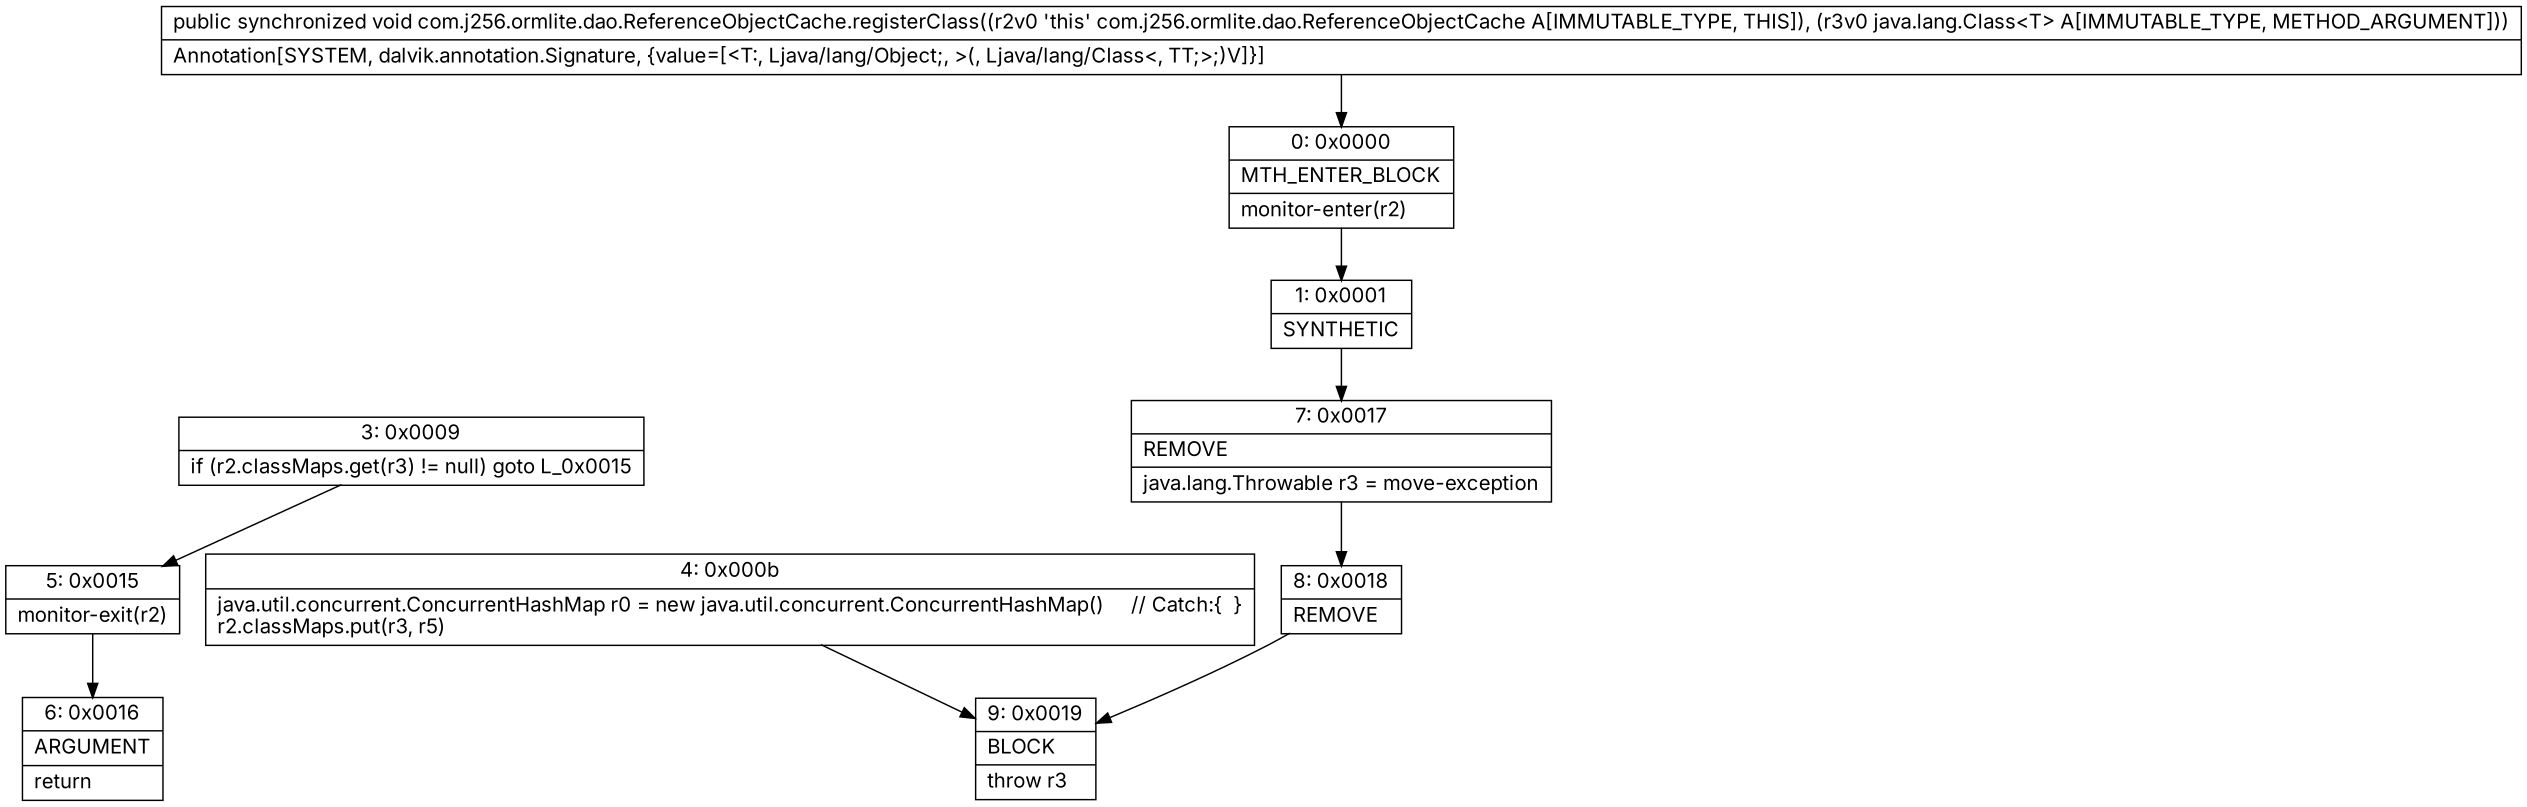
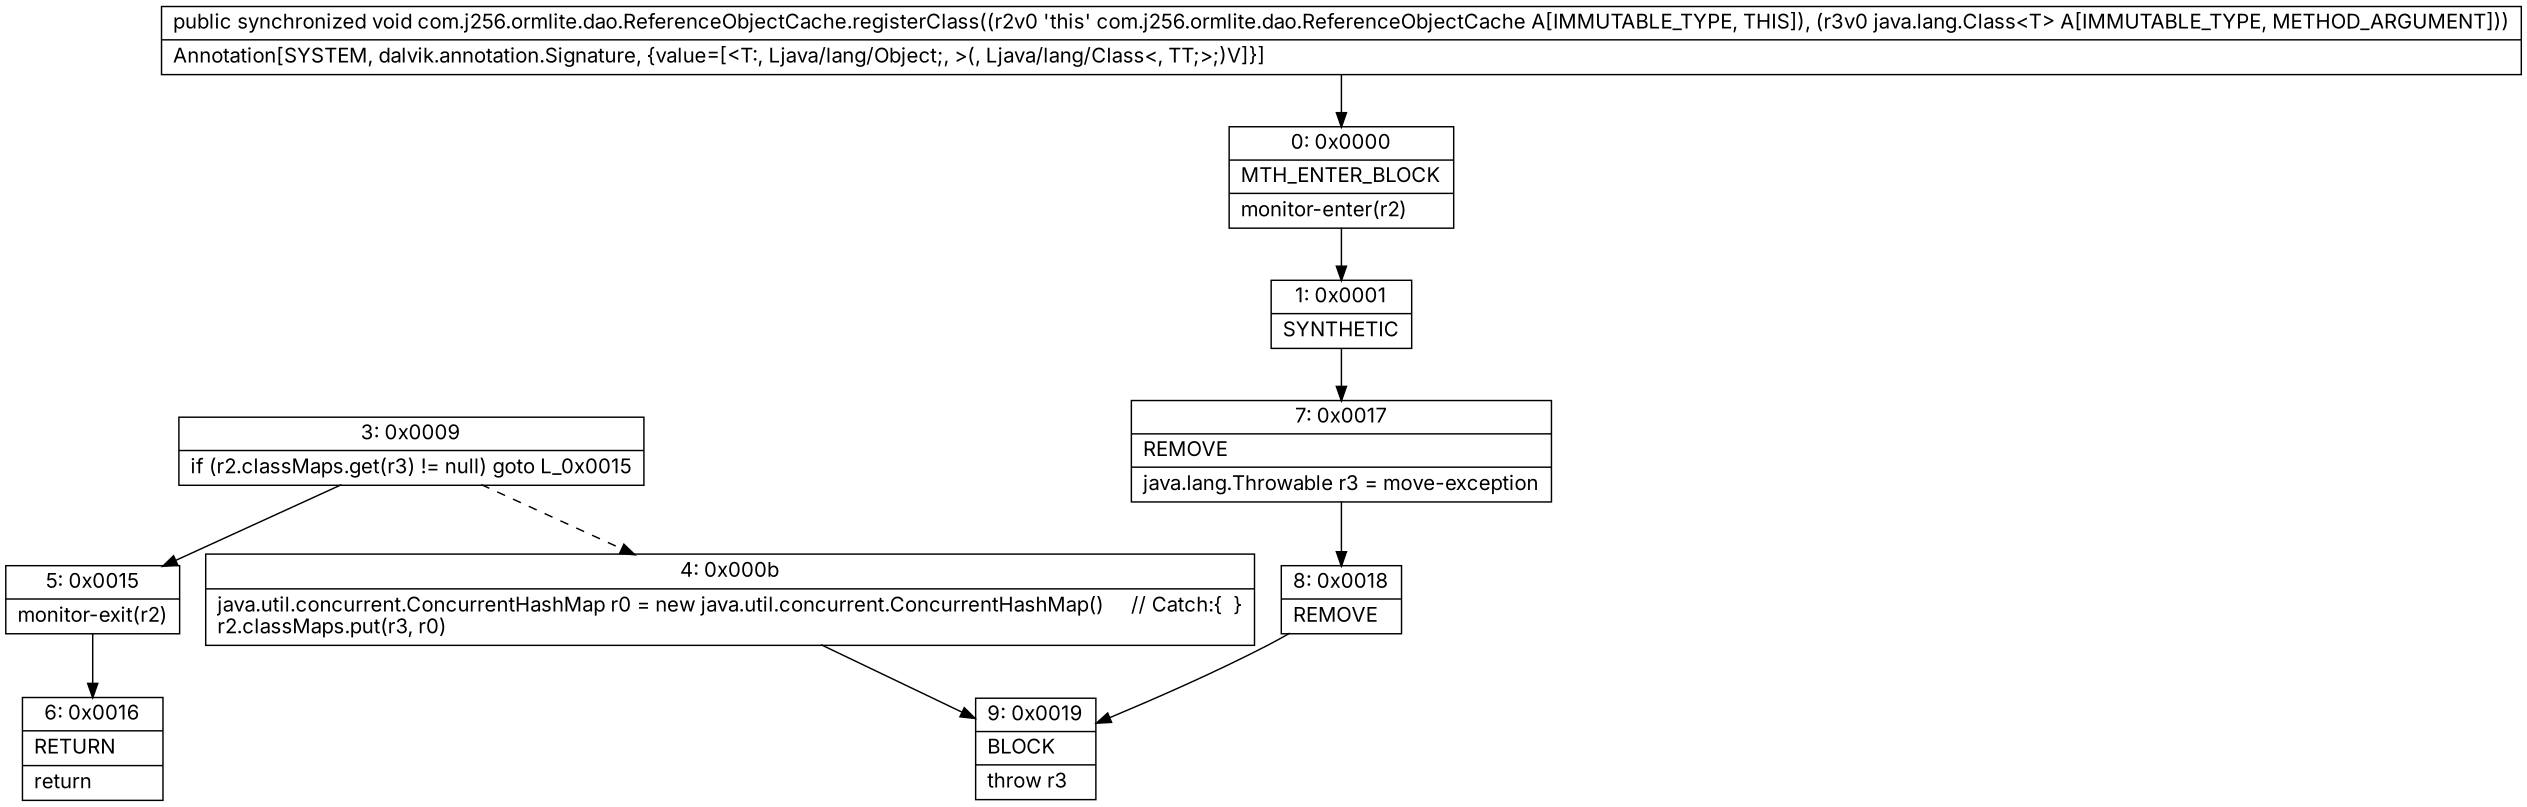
edge "3: 0x0009" -> "4: 0x000b": added
node "4: 0x000b": text "r2.classMaps.put(r3, r5)" -> "r2.classMaps.put(r3, r0)"
node "6: 0x0016": text "ARGUMENT" -> "RETURN"
